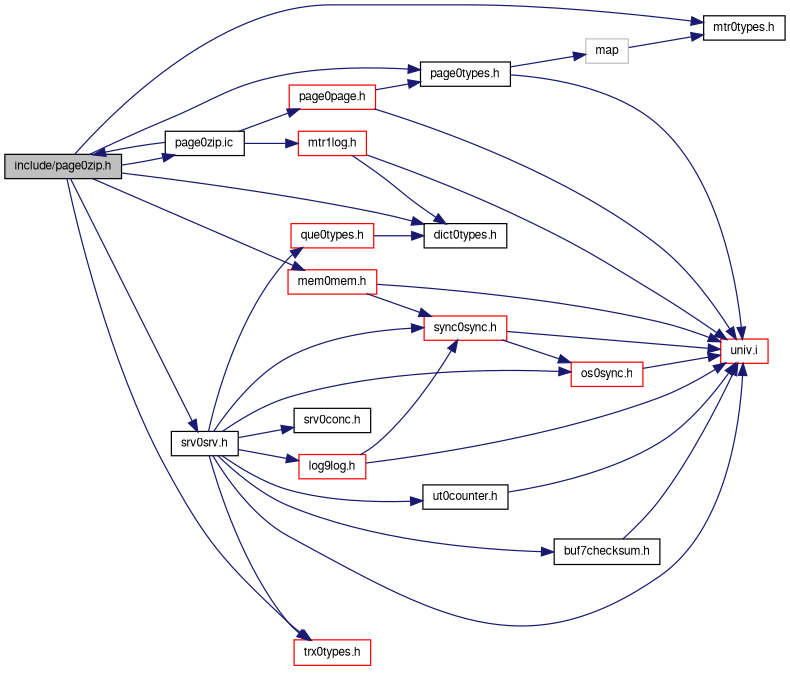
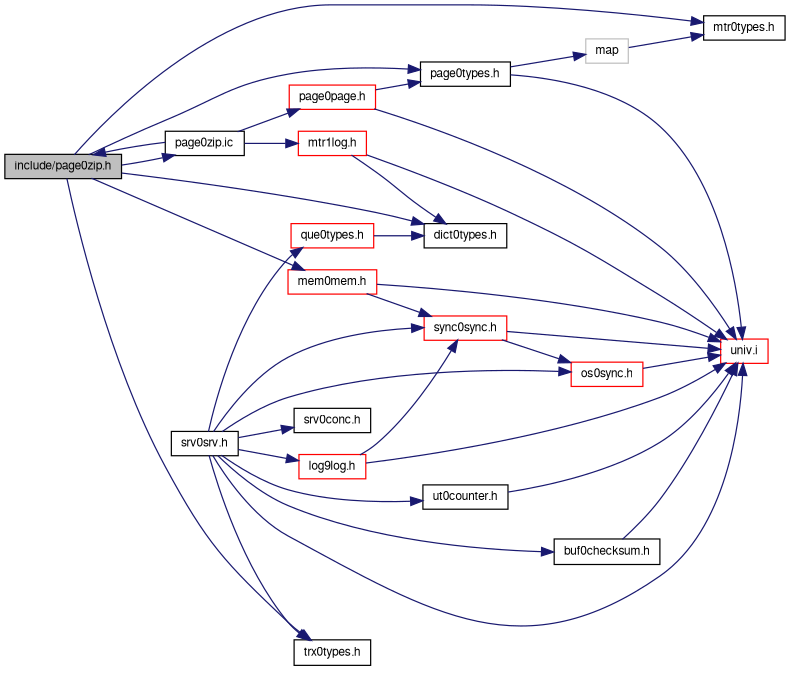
edge "include/page0zip.h" -> "srv0srv.h": removed
node "buf7checksum.h": label "buf7checksum.h" -> "buf0checksum.h"
node "trx0types.h": color red -> black
